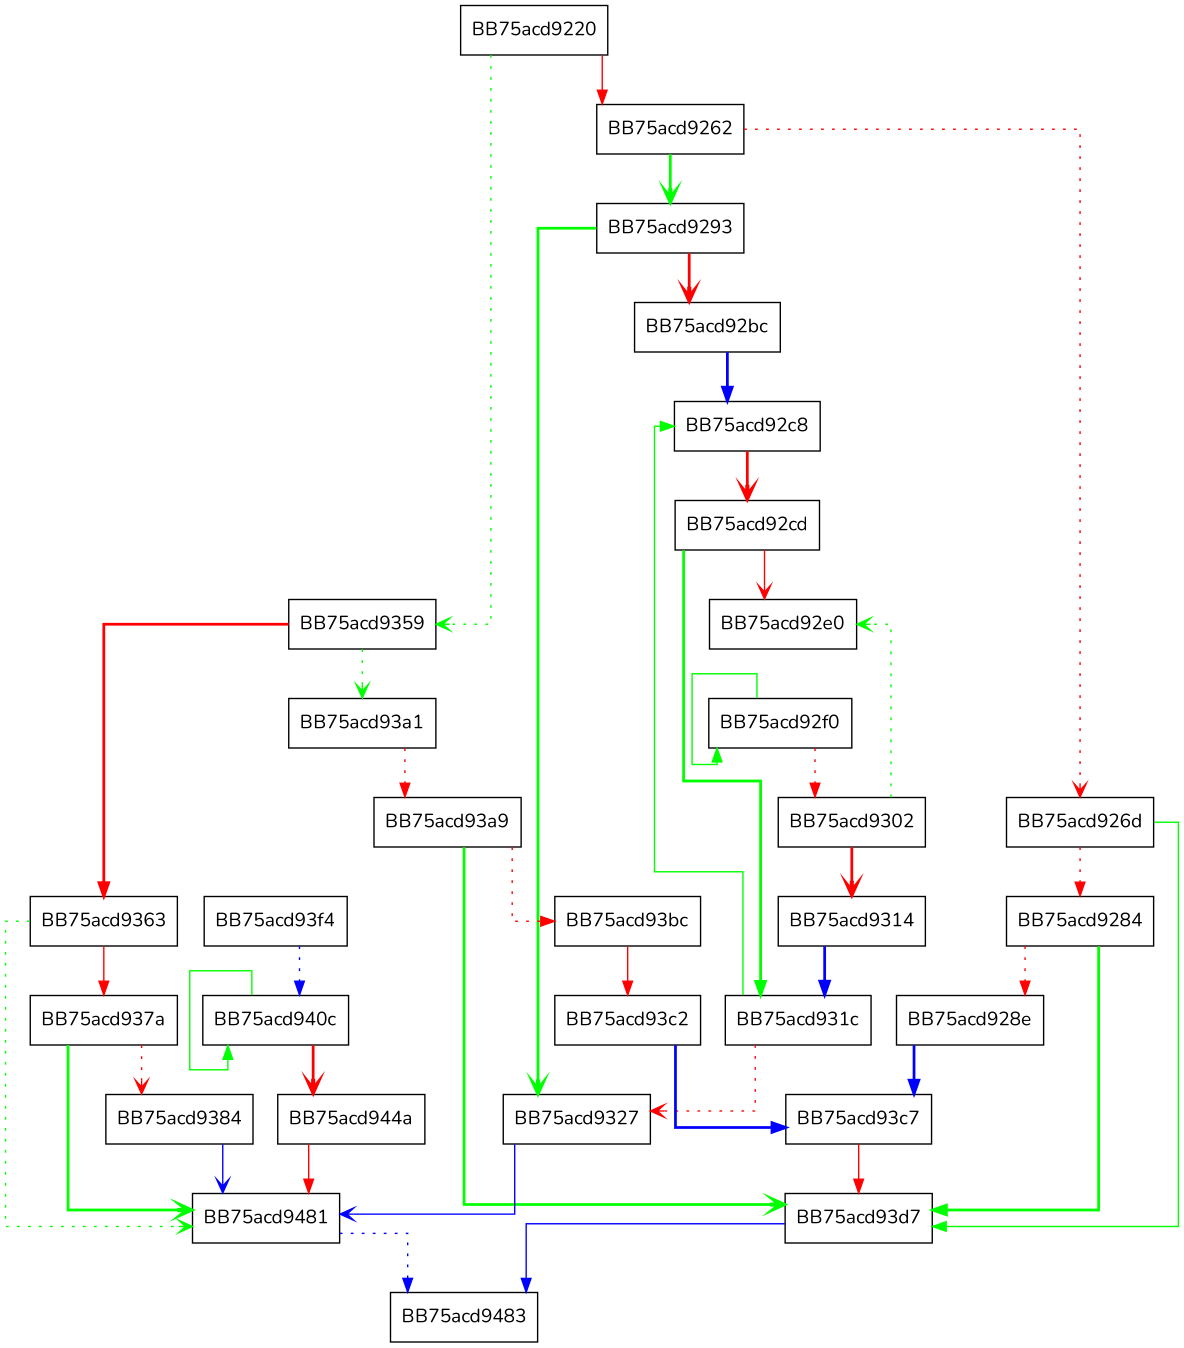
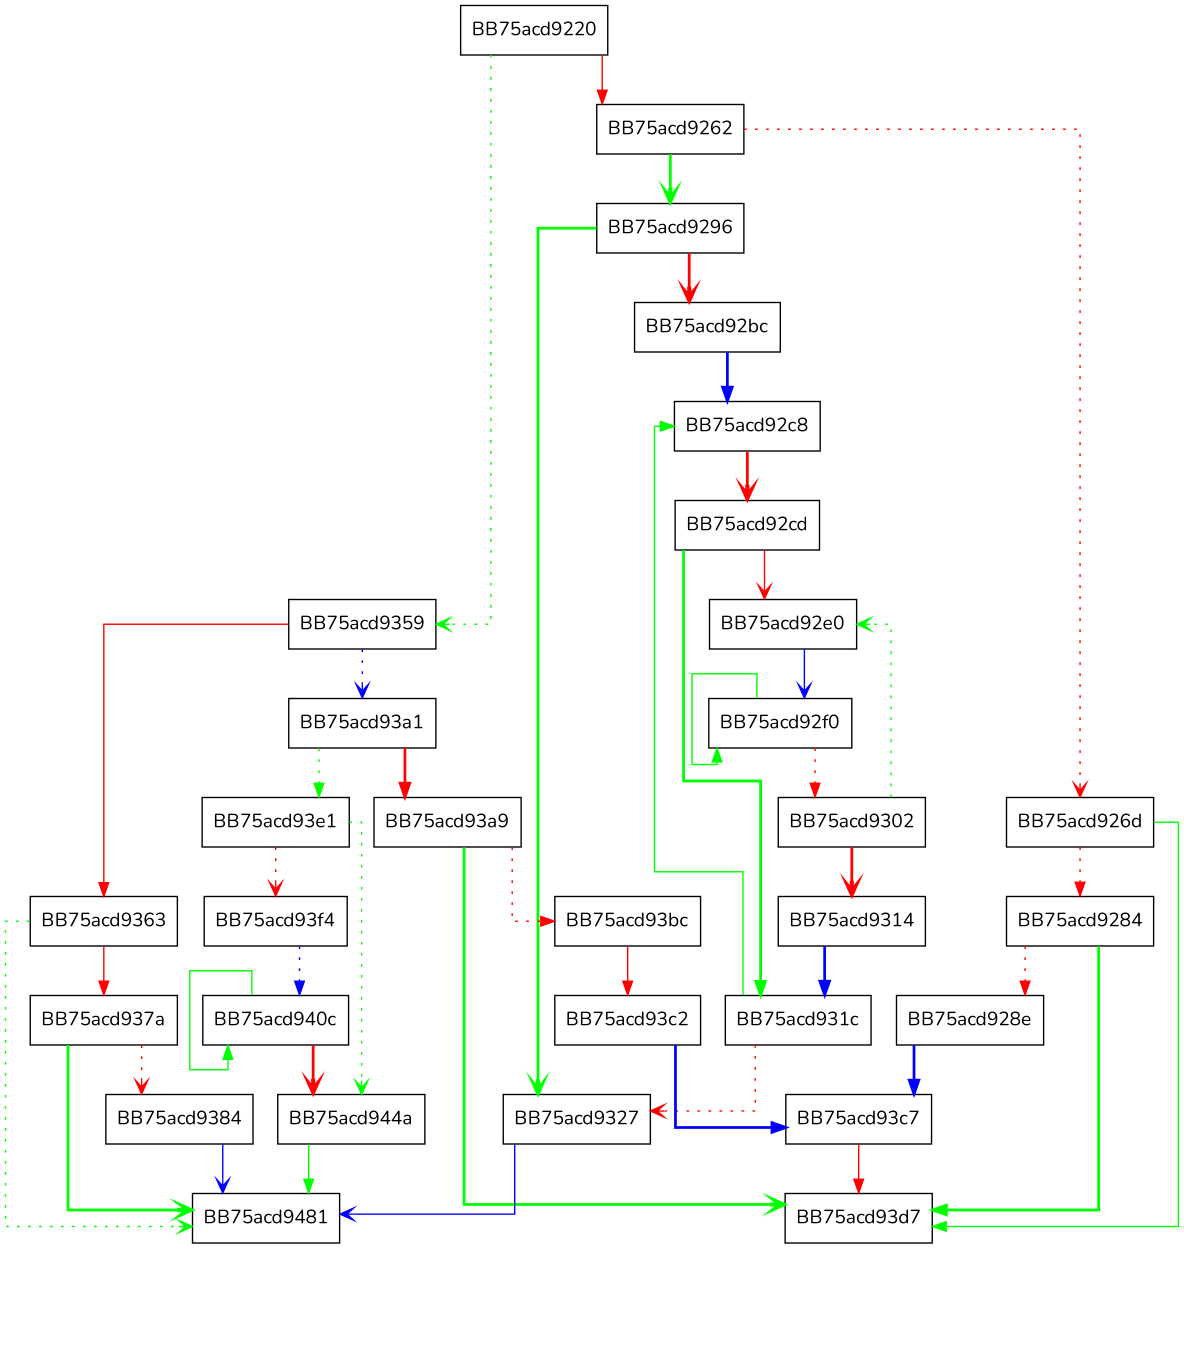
node "BB75acd9293": label "BB75acd9293" -> "BB75acd9296"
edge "BB75acd9359" -> "BB75acd9363": style bold -> solid
edge "BB75acd9359" -> "BB75acd93a1": color green -> blue
edge "BB75acd92e0" -> "BB75acd92f0": added
edge "BB75acd93a1" -> "BB75acd93a9": style dotted -> bold
node "BB75acd93e1": added
edge "BB75acd944a" -> "BB75acd9481": color red -> green
node "BB75acd9483": removed
